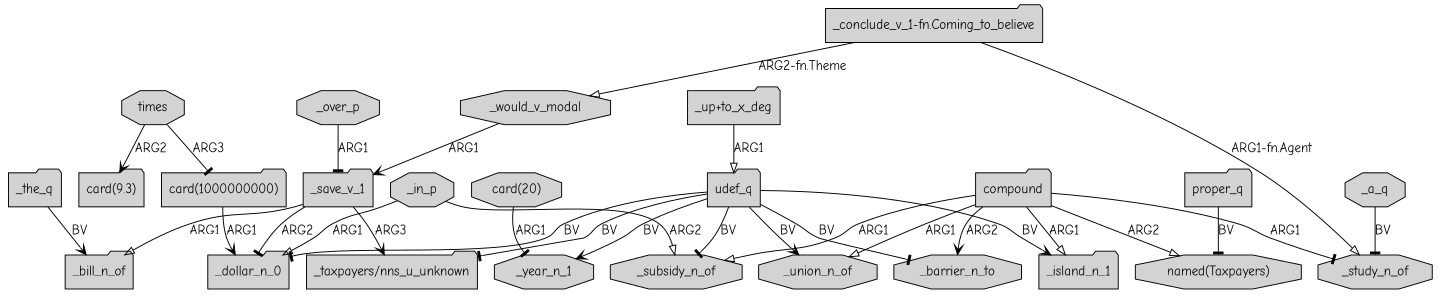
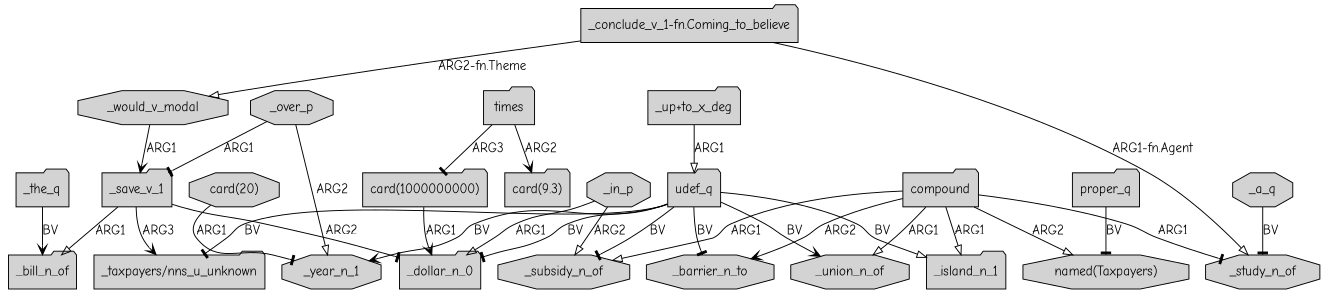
node "times": shape octagon -> folder
edge "_over_p" -> "_year_n_1": added, label "ARG2"
edge "udef_q" -> "_island_n_1": arrowhead vee -> onormal
